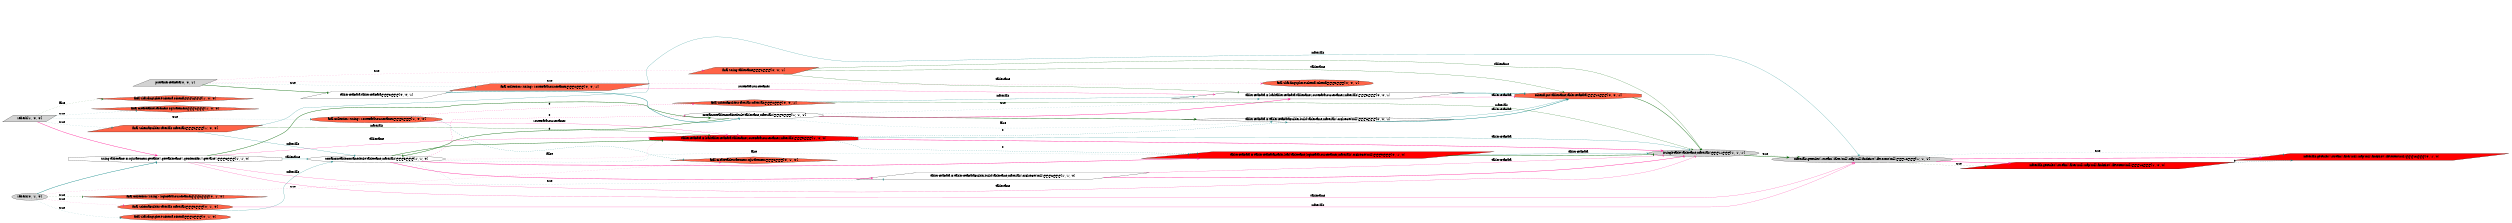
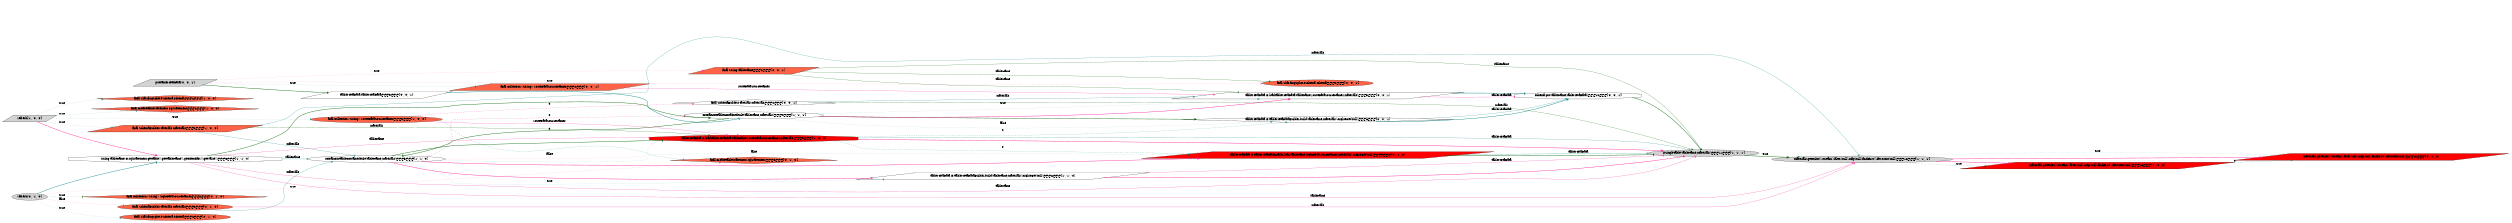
edge "final String tableName@@@2@@@['0', '0', '1']" -> "schema.put(tableName,tableMetaData)@@@10@@@['0', '0', '1']": now "final String tableName@@@2@@@['0', '0', '1']" -> "final ShardingSphereSchema schema@@@2@@@['0', '0', '1']"
node "schema.put(tableName,tableMetaData)@@@10@@@['0', '0', '1']": fillcolor tomato -> white
node "final SchemaBuilderMaterials materials@@@2@@@['0', '0', '1']": fillcolor tomato -> white
edge "refresh['1', '0', '0']" -> "final ShardingSphereSchema schema@@@2@@@['1', '0', '0']": label "false" -> "true"
edge "refresh['0', '1', '0']" -> "final SchemaBuilderMaterials materials@@@2@@@['0', '1', '0']": label "true" -> "false"
